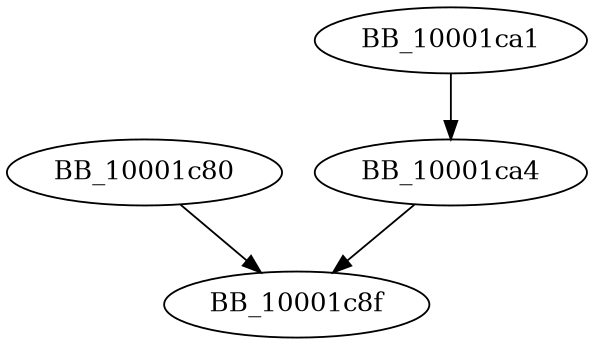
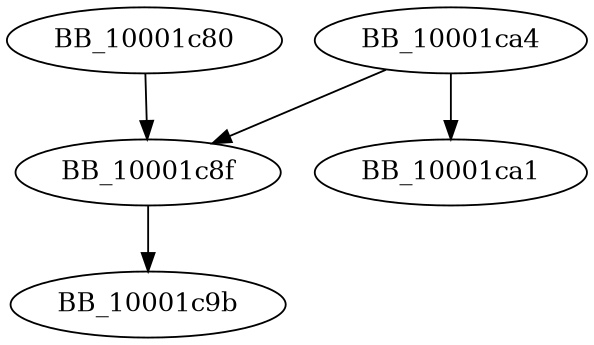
edge "BB_10001ca1" -> "BB_10001ca4": reversed
node "BB_10001c9b": added
